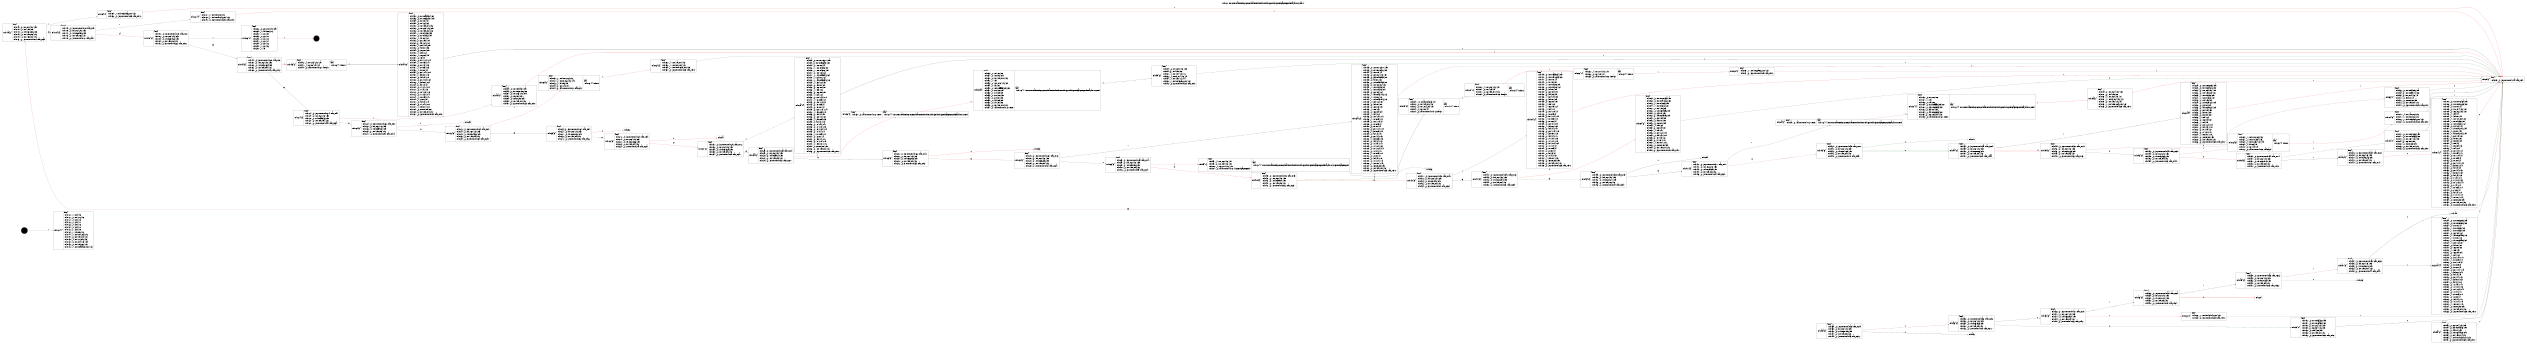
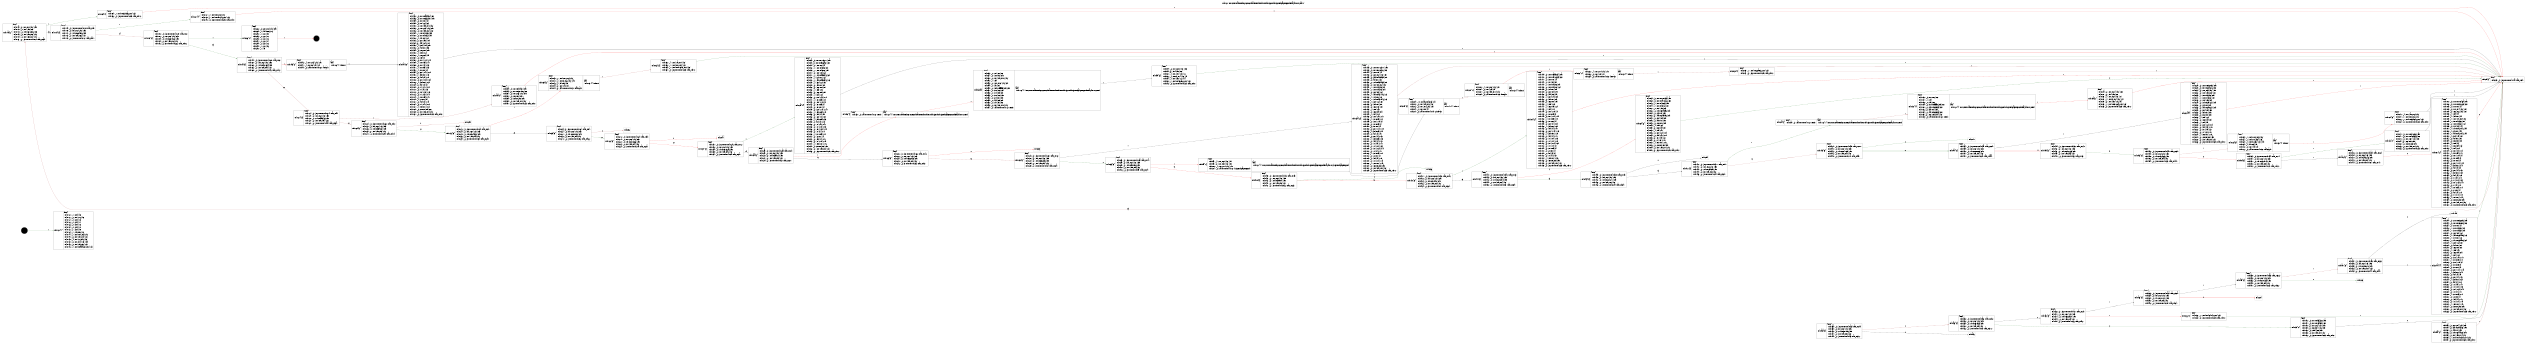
node "0x401f65 [27]": removed
